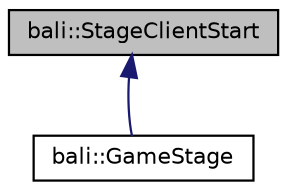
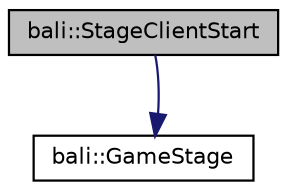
edge "bali::GameStage" -> "bali::StageClientStart": reversed
